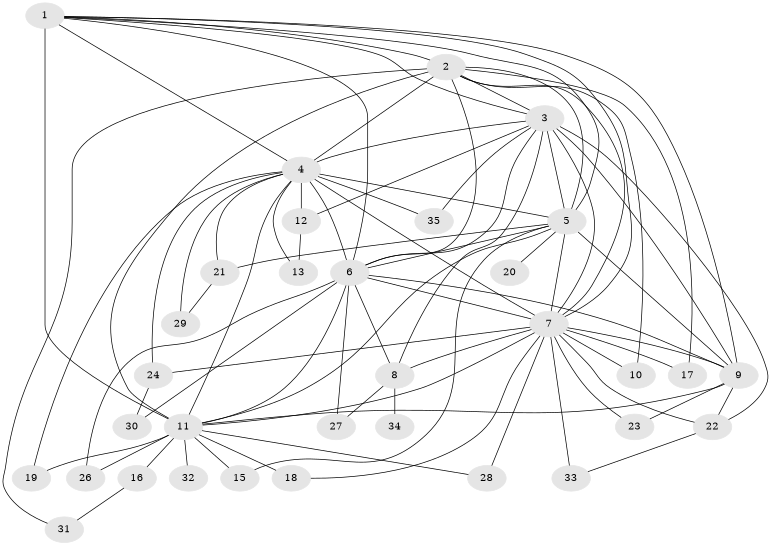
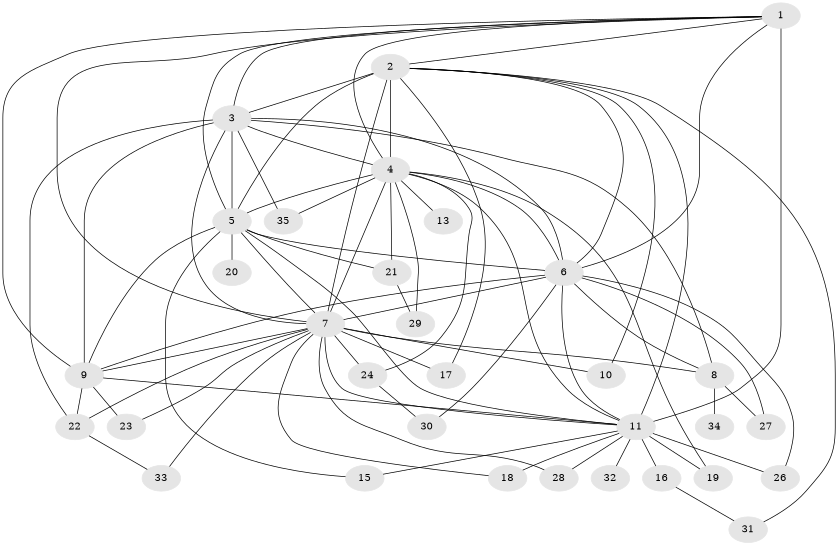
node "12": removed
